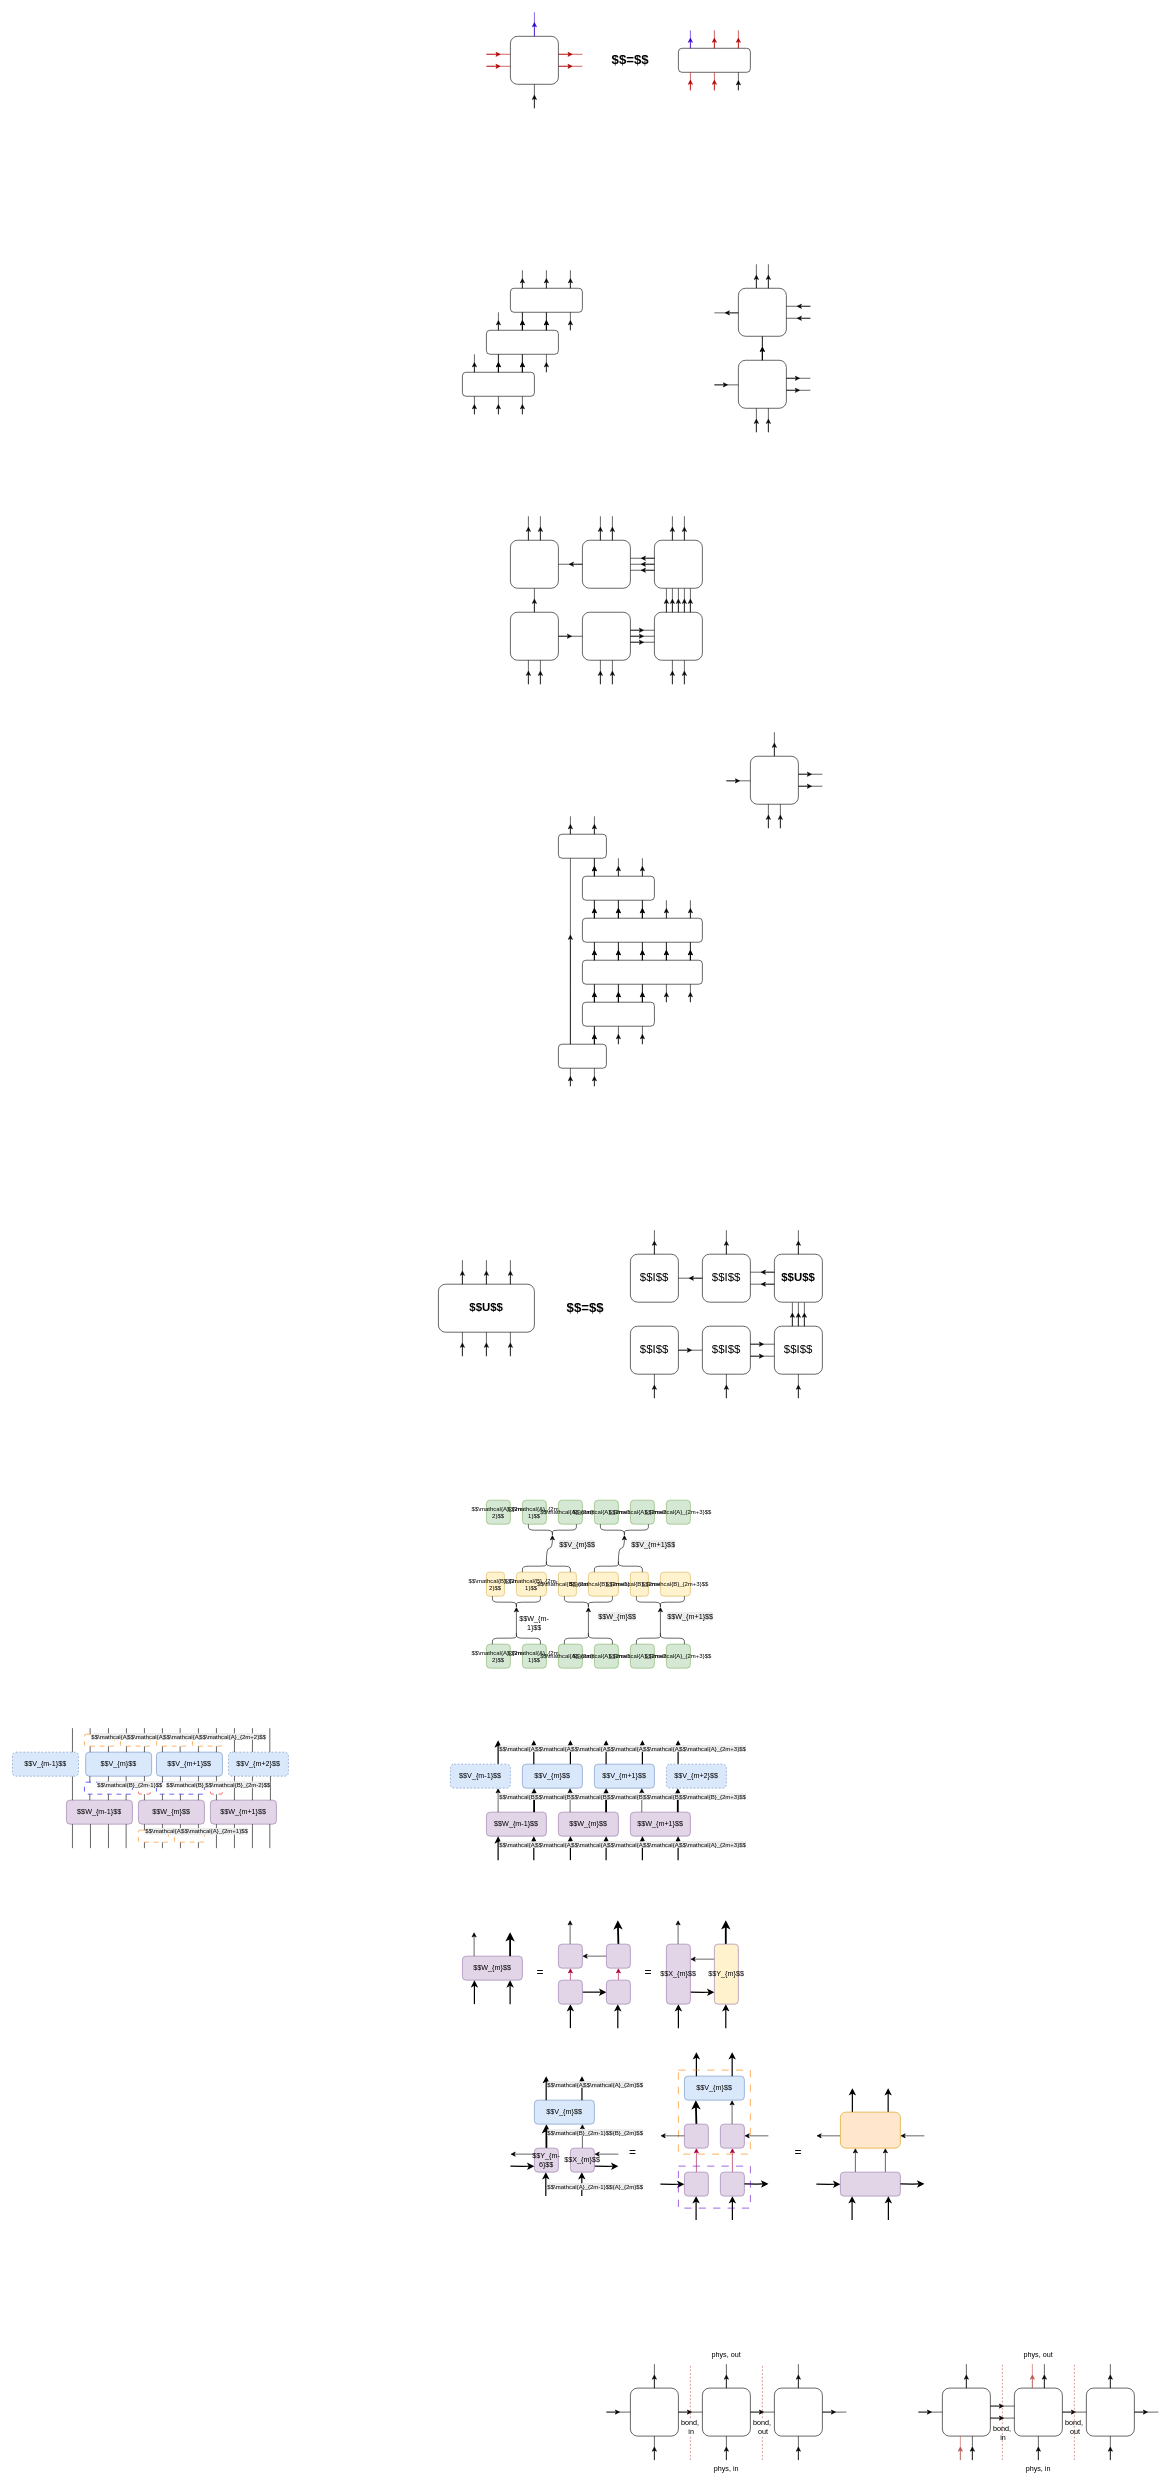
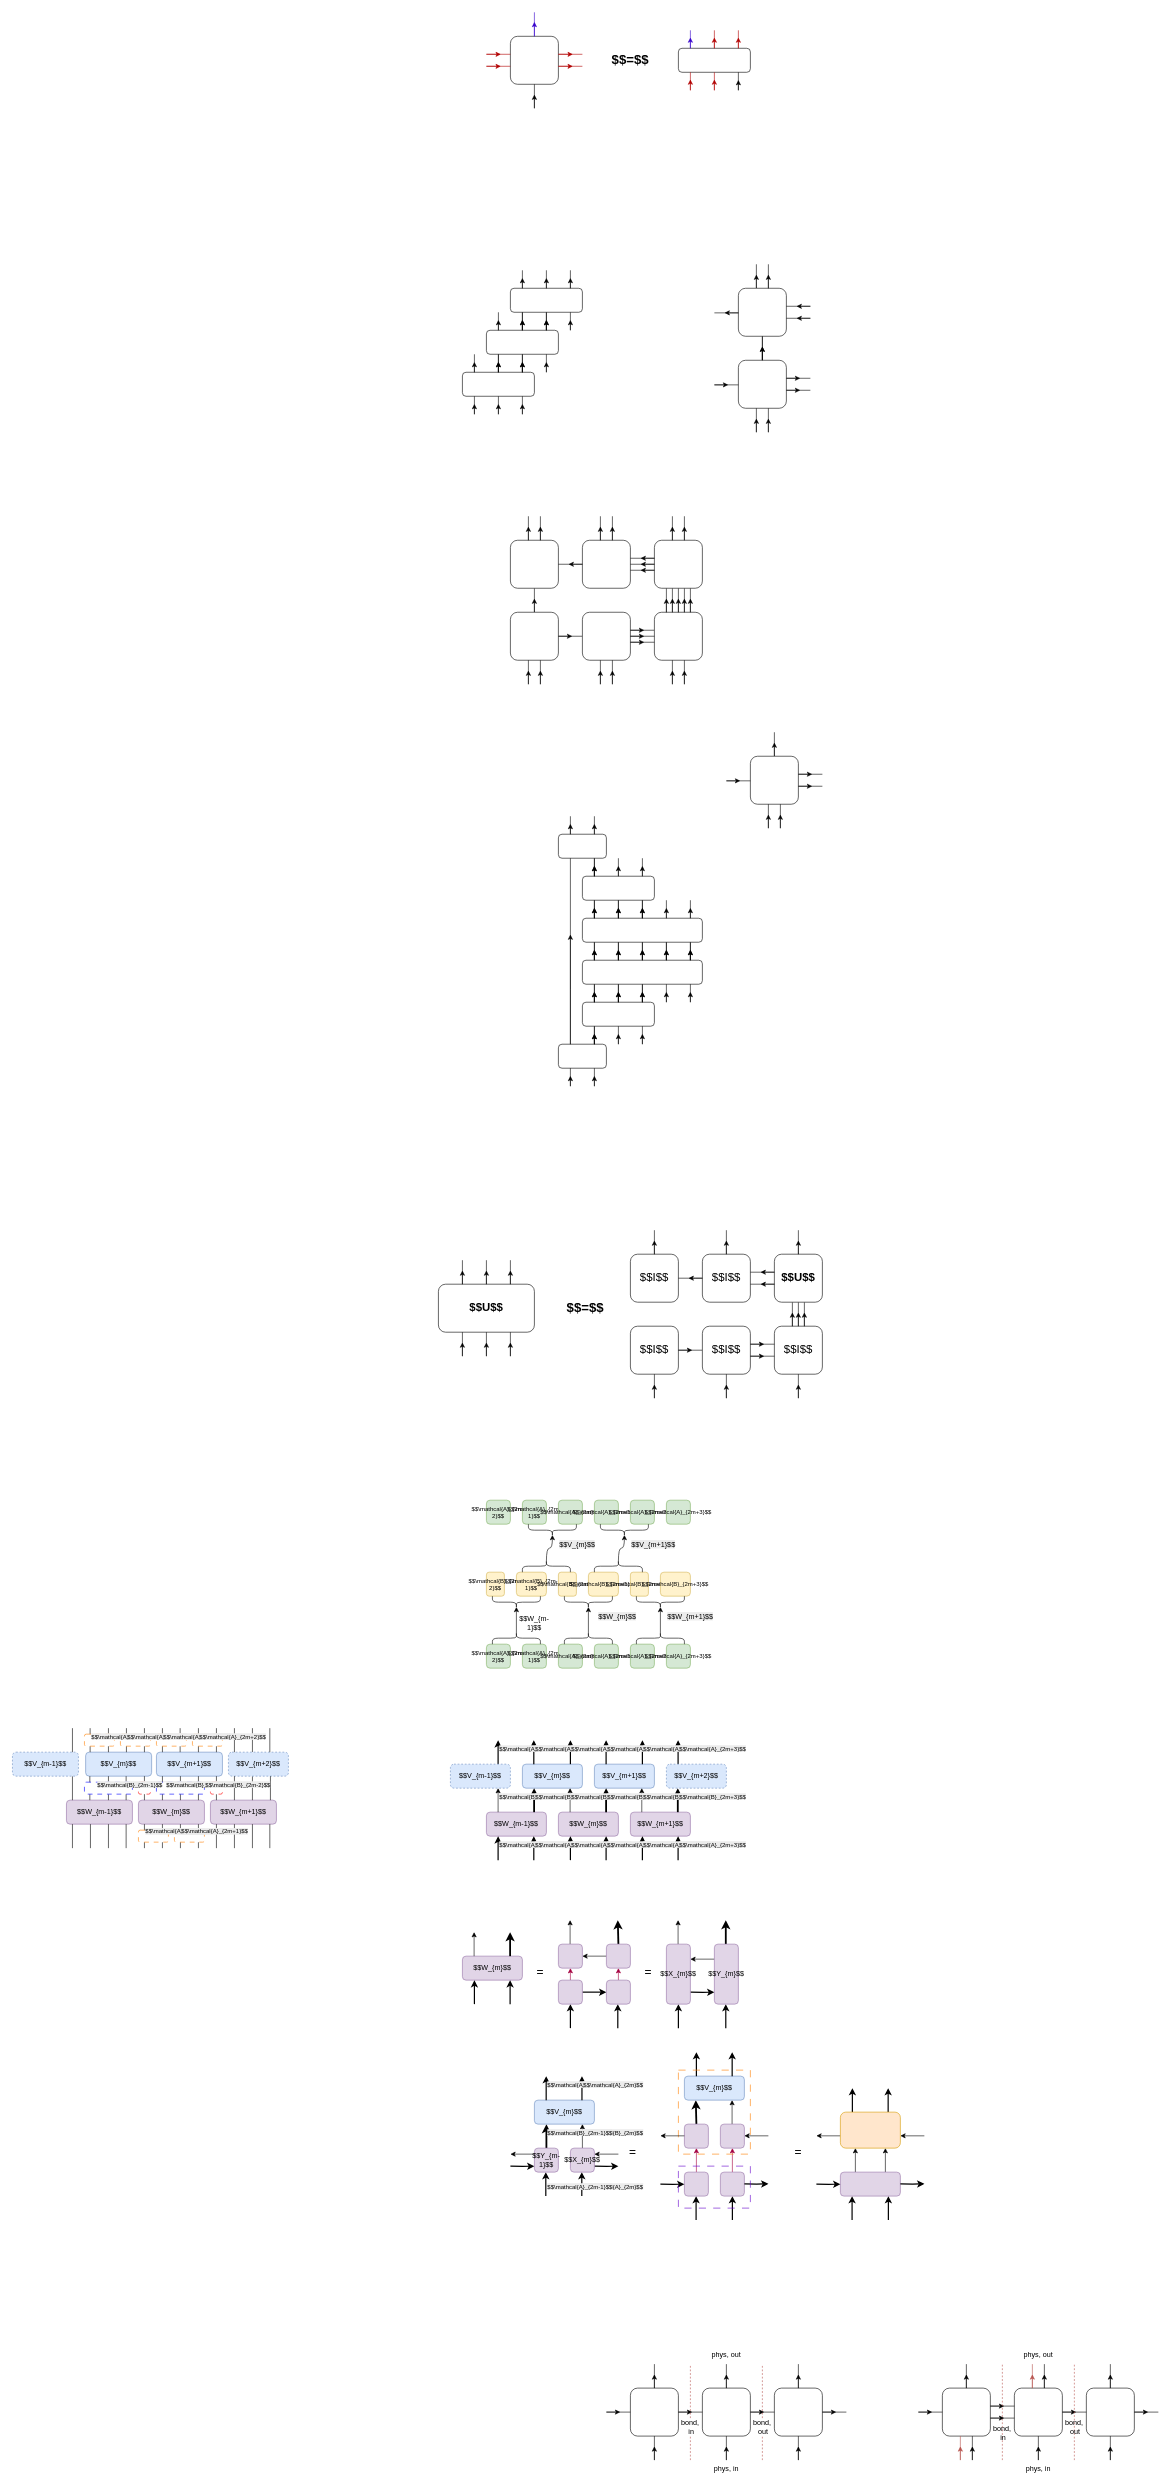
node "$$Y_{m}$$": fillcolor #fff2cc -> #e1d5e7
node "$$Y_{m-6}$$": label "$$Y_{m-6}$$" -> "$$Y_{m-1}$$"
